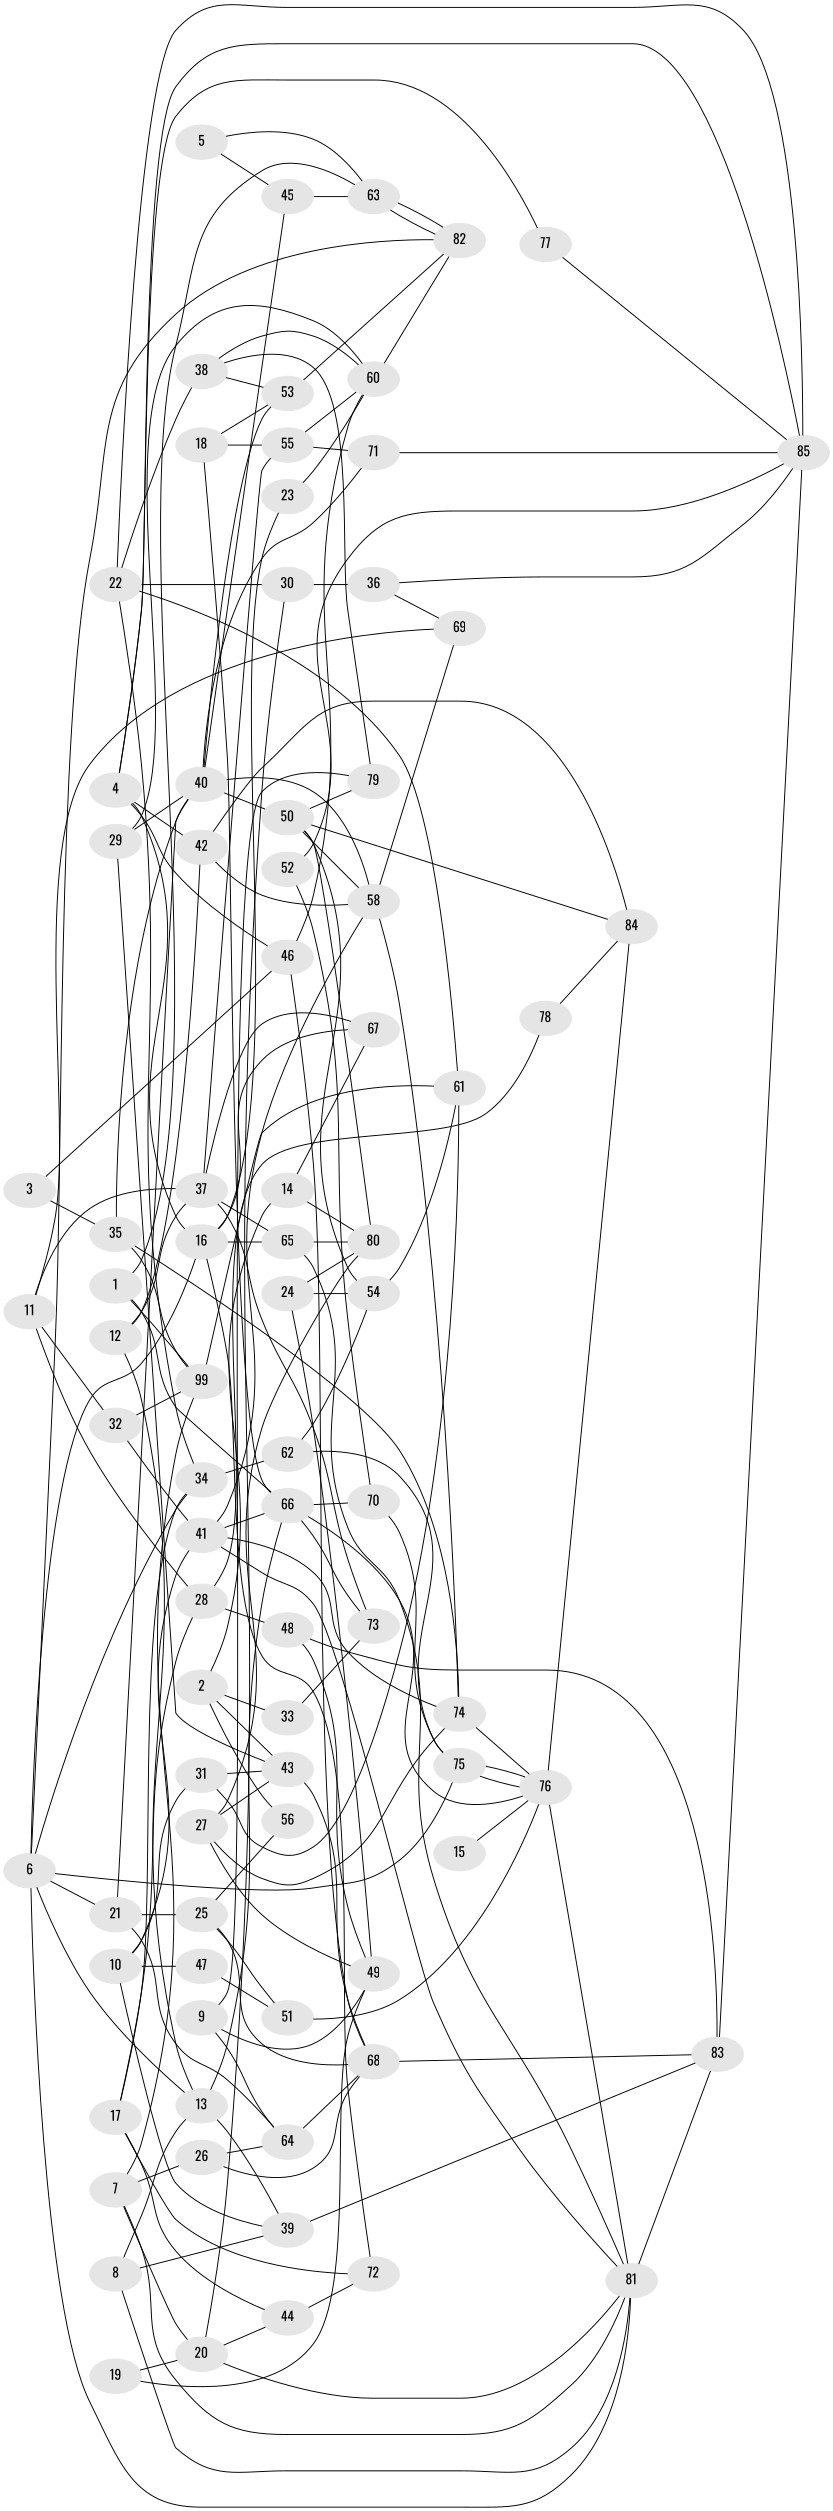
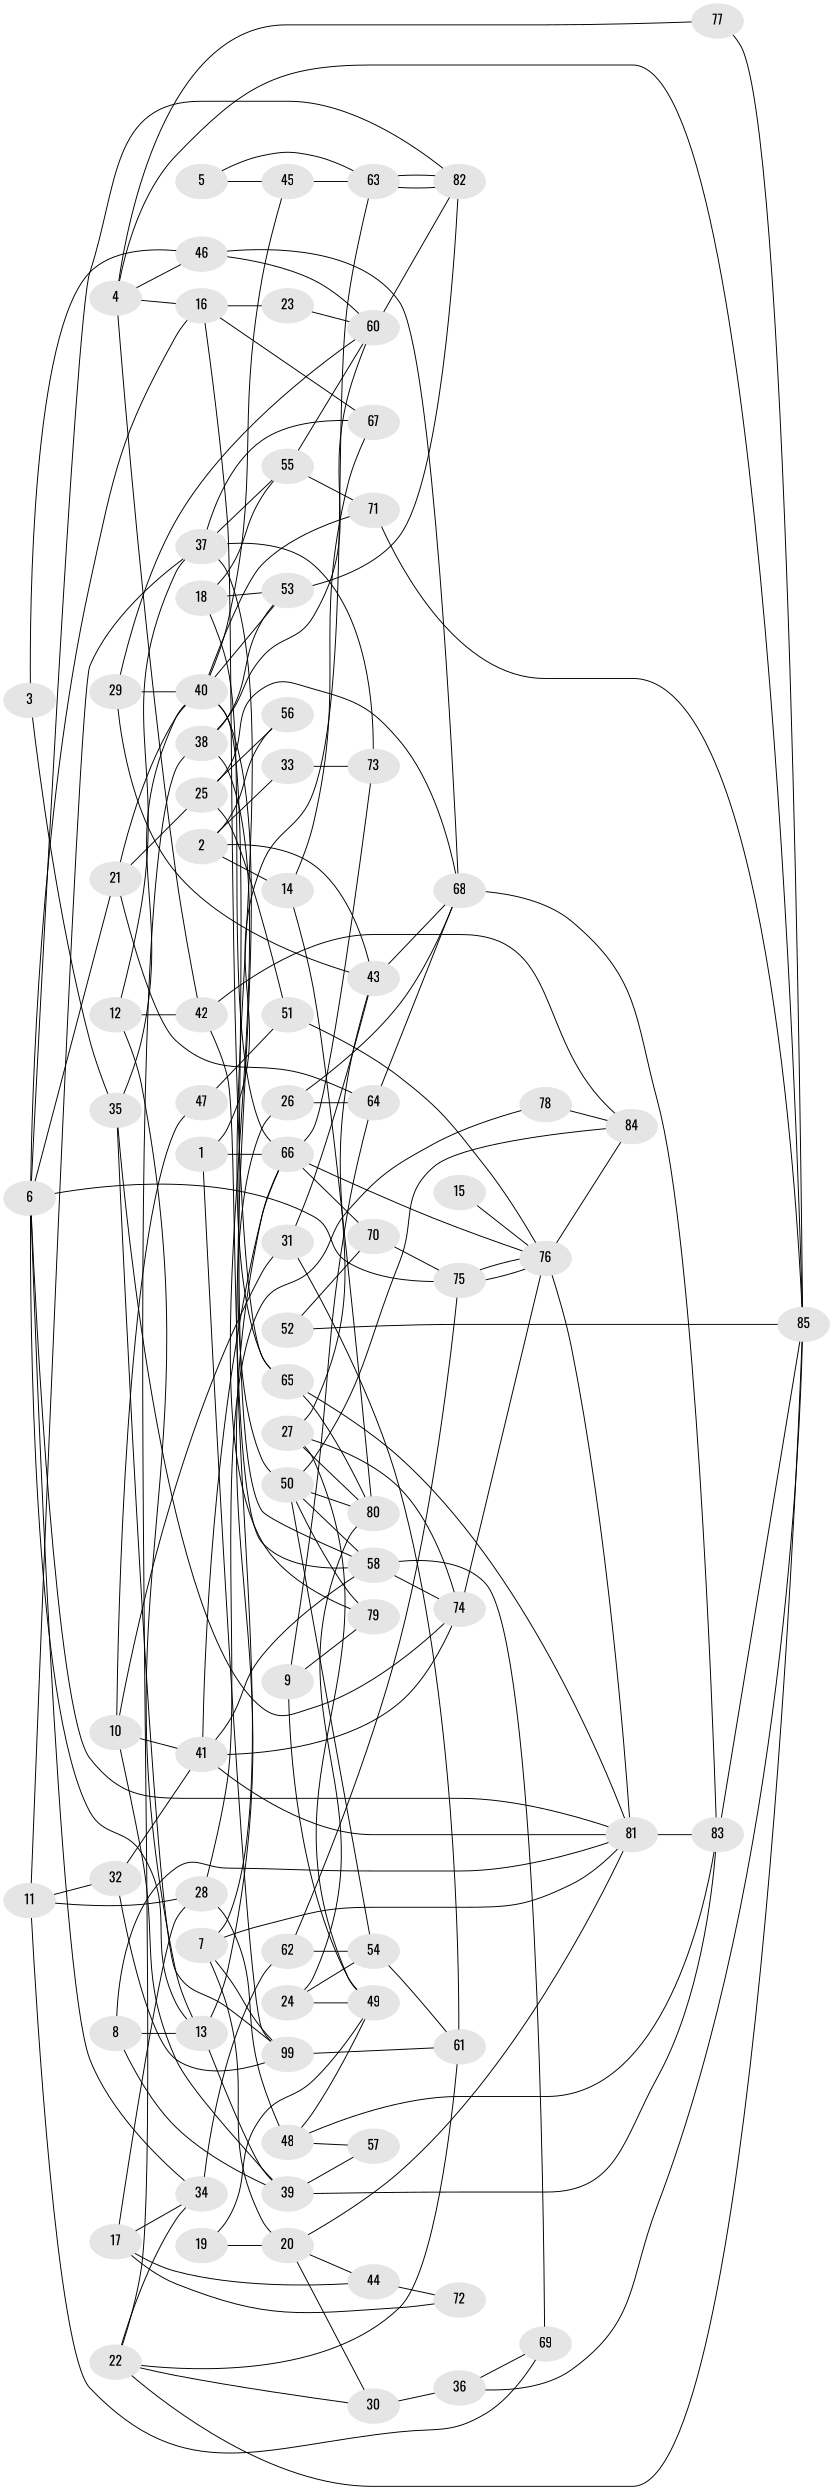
edge "16" -- "72": removed
node "57": added
